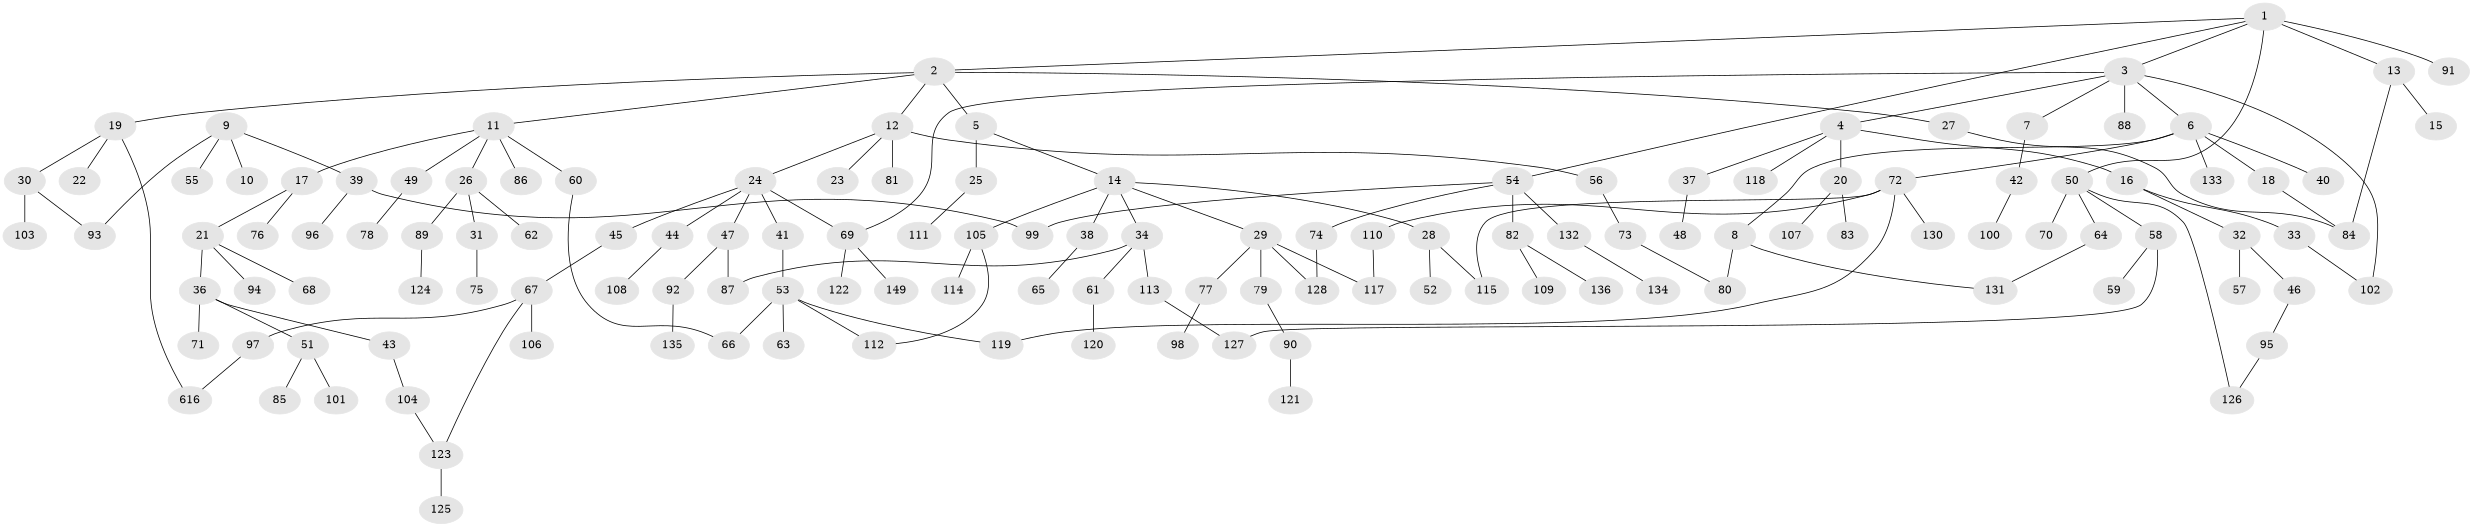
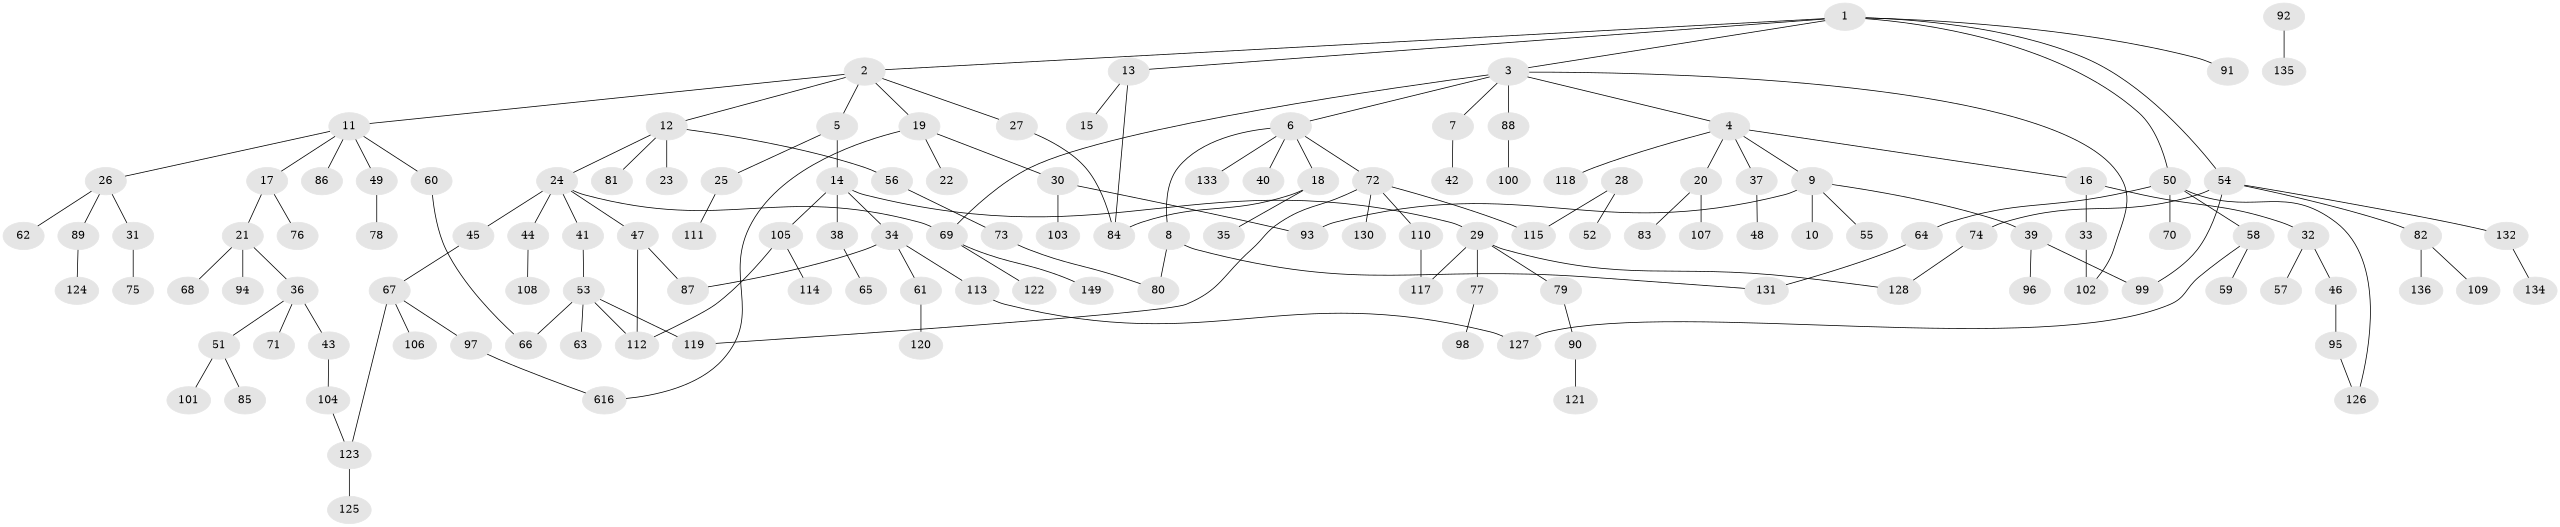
edge "4" -- "9": added
edge "14" -- "28": removed
edge "42" -- "100": now "88" -- "100"
node "35": added
edge "47" -- "92": now "47" -- "112"
